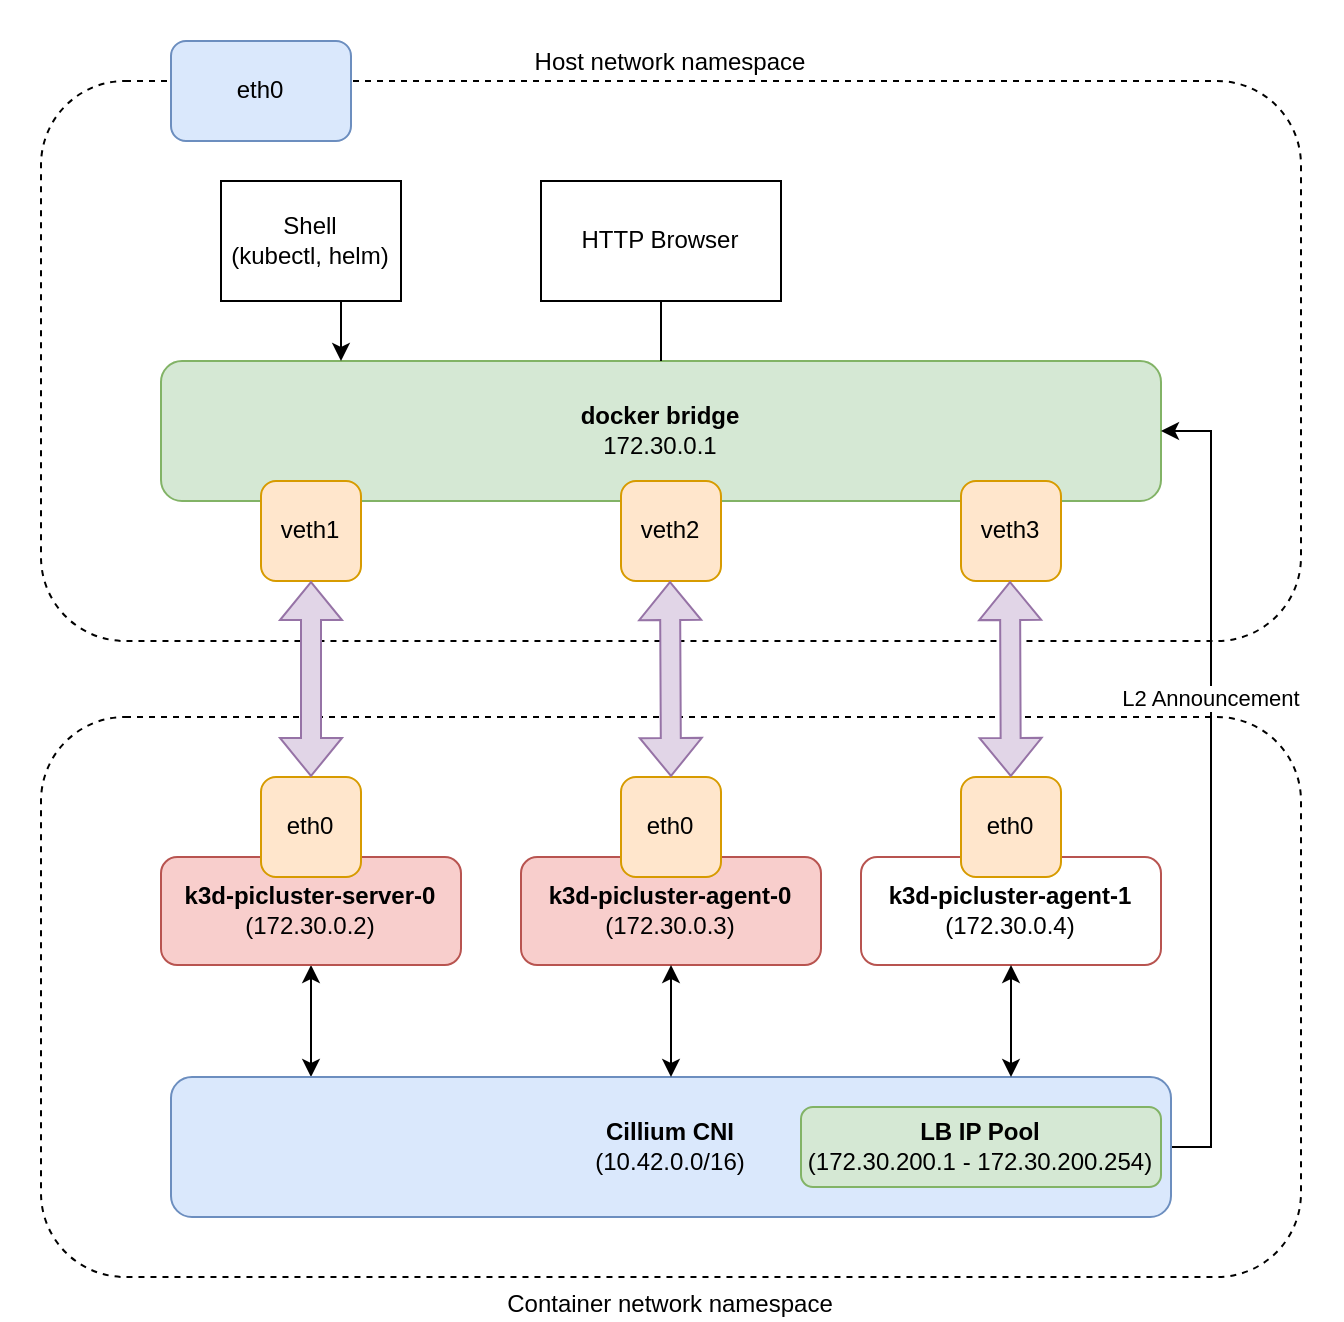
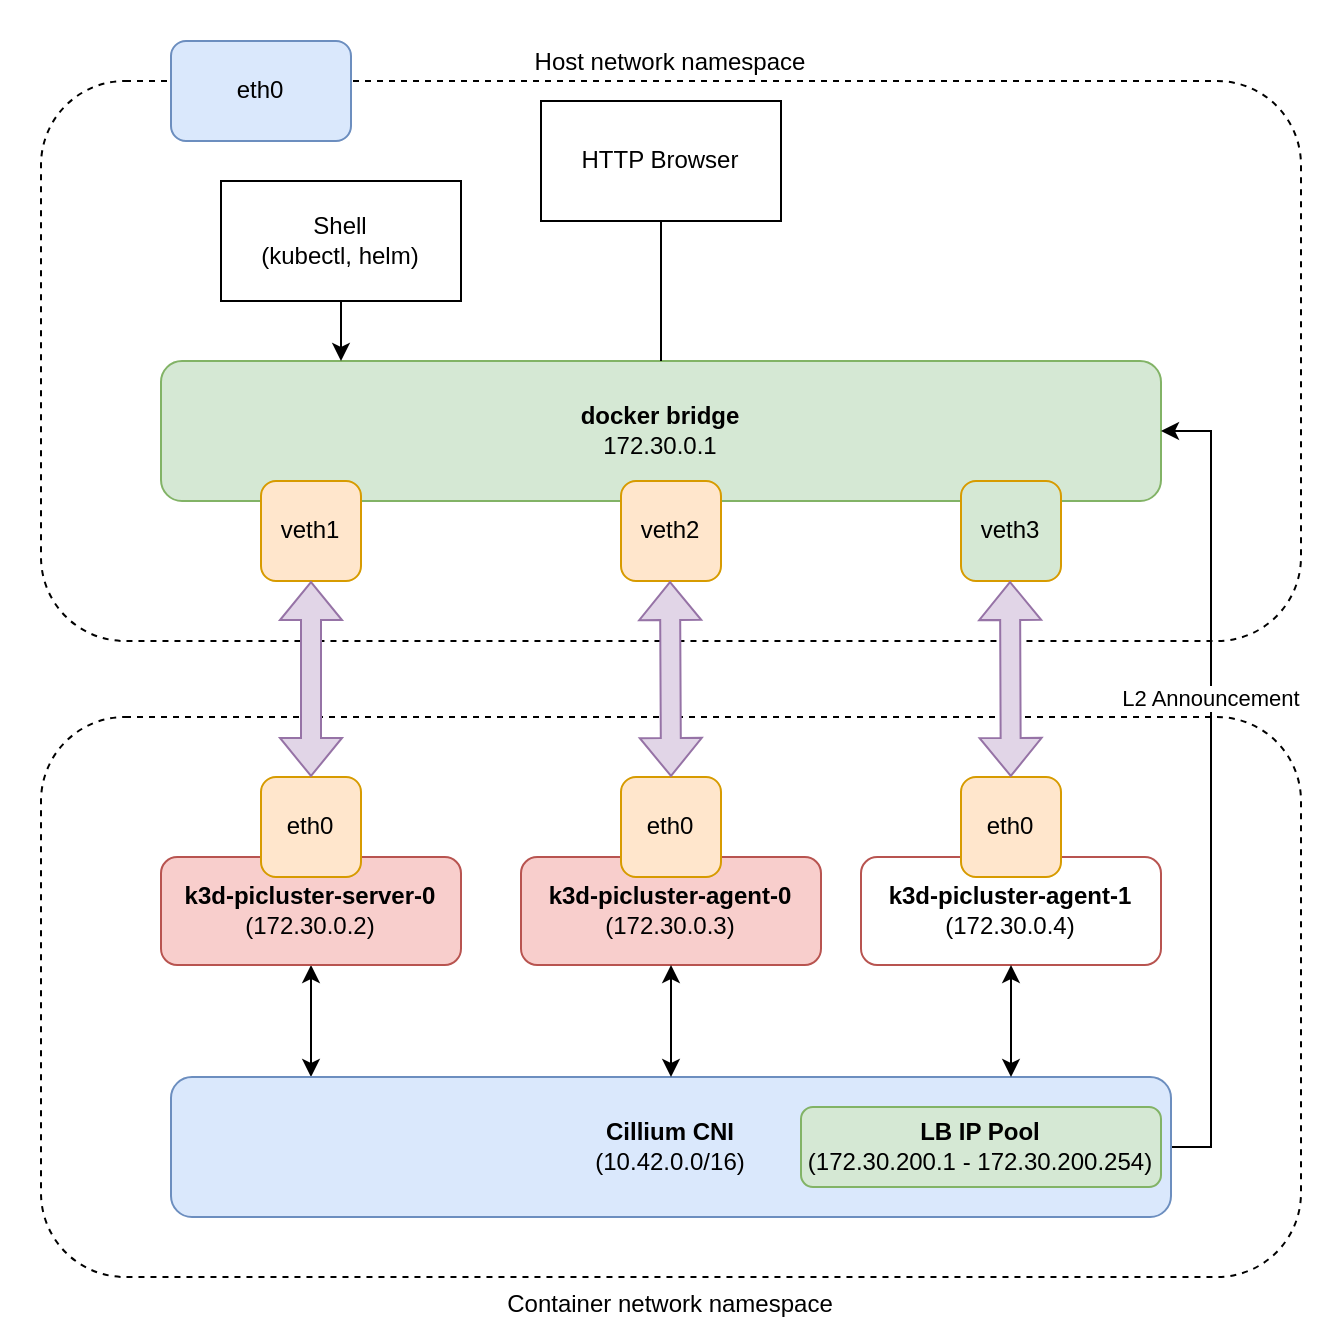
node "Shell (kubectl, helm)": size 180x120 -> 240x120
node "HTTP Browser": moved (661, 241) -> (661, 161)
node "veth3": fillcolor #ffe6cc -> #d5e8d4
